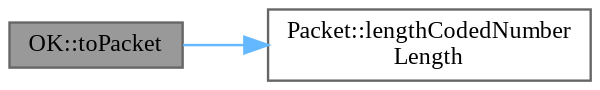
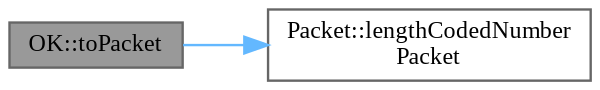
node "Packet::lengthCodedNumber Length": label "Packet::lengthCodedNumber Length" -> "Packet::lengthCodedNumber Packet"
